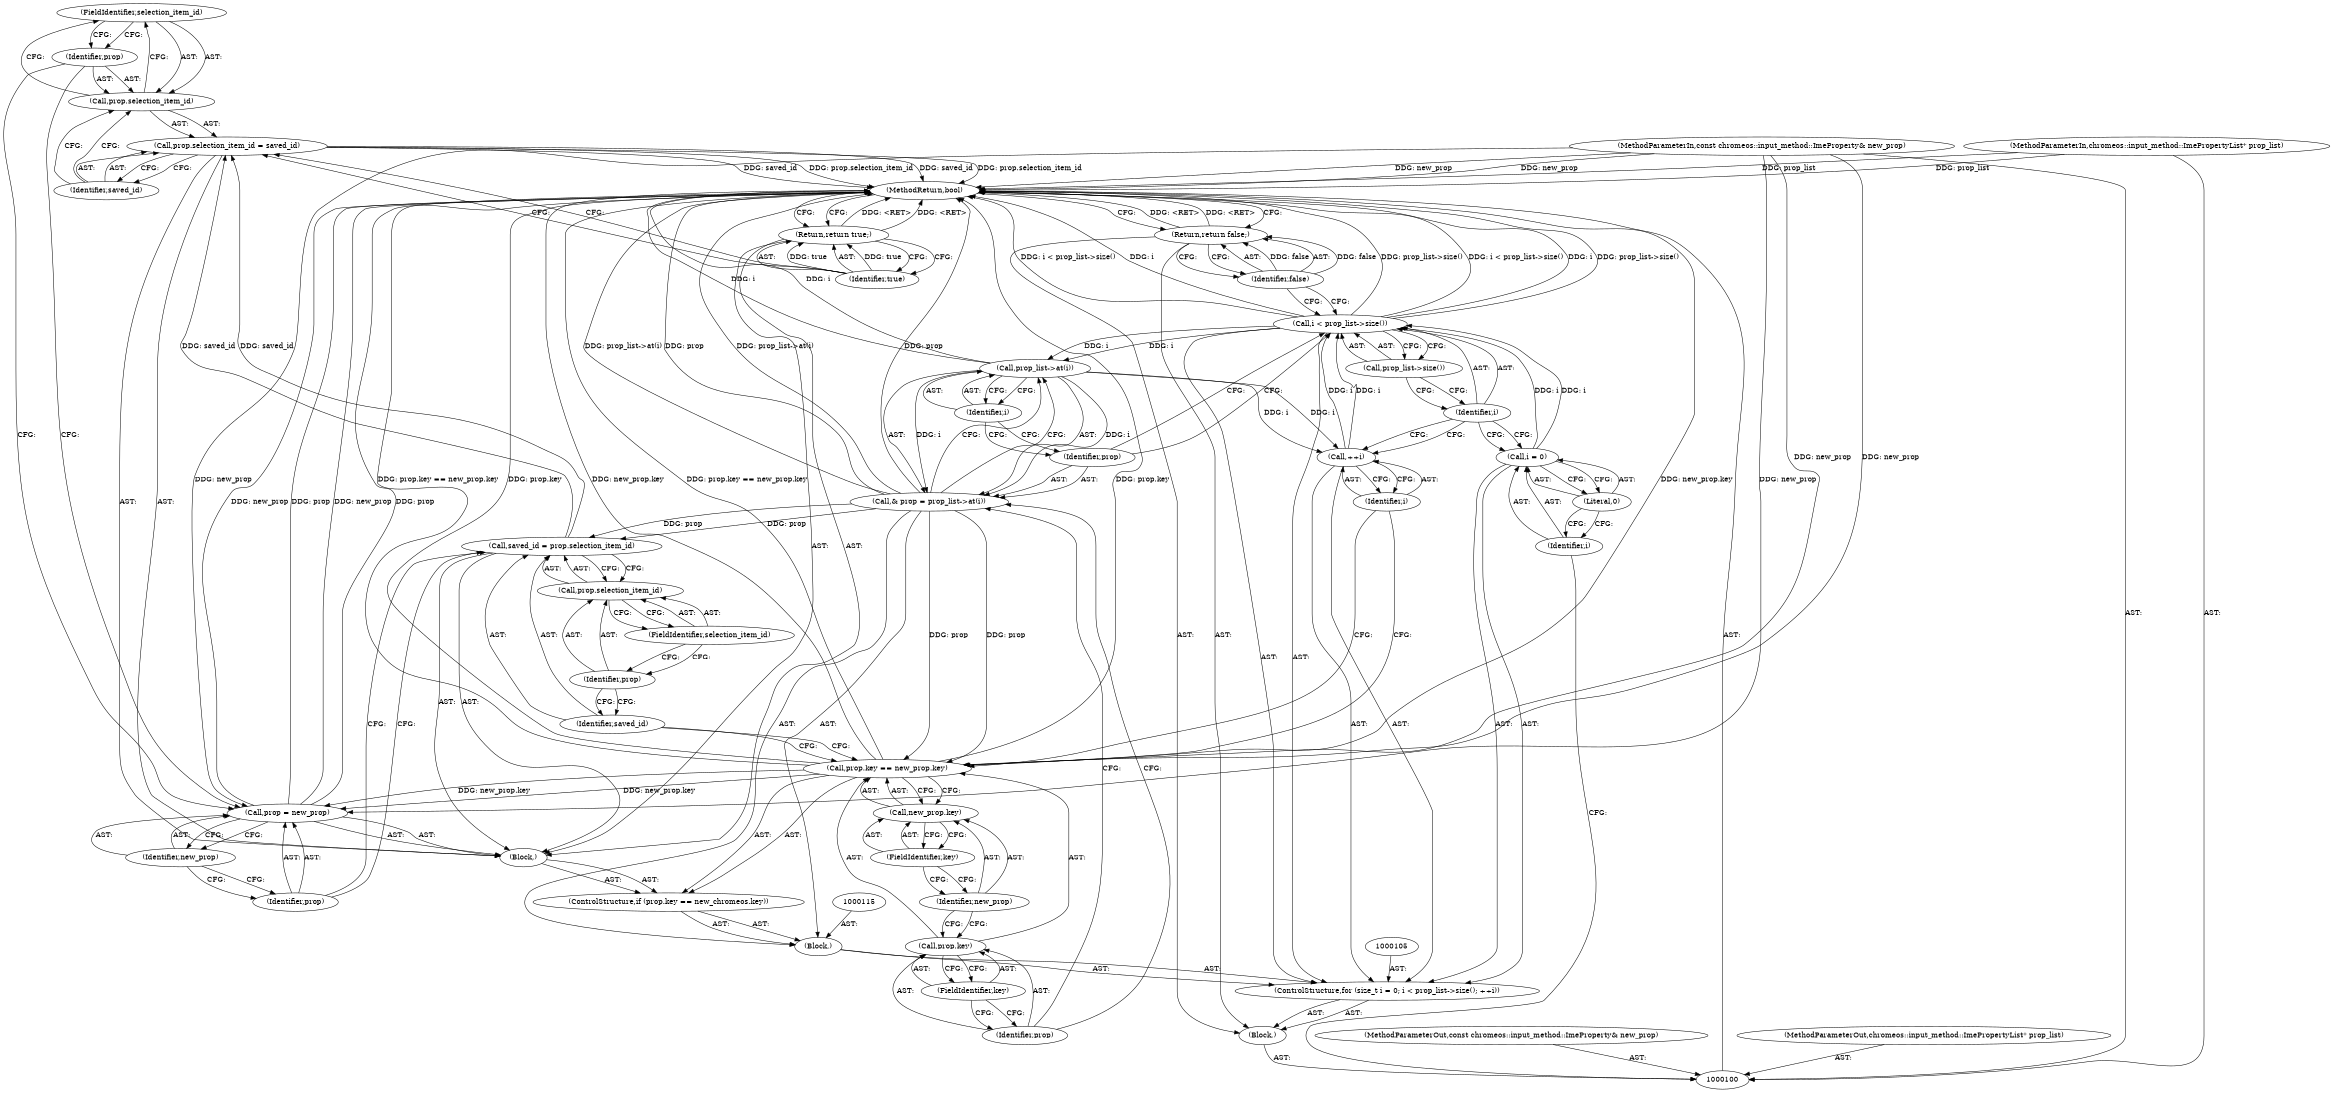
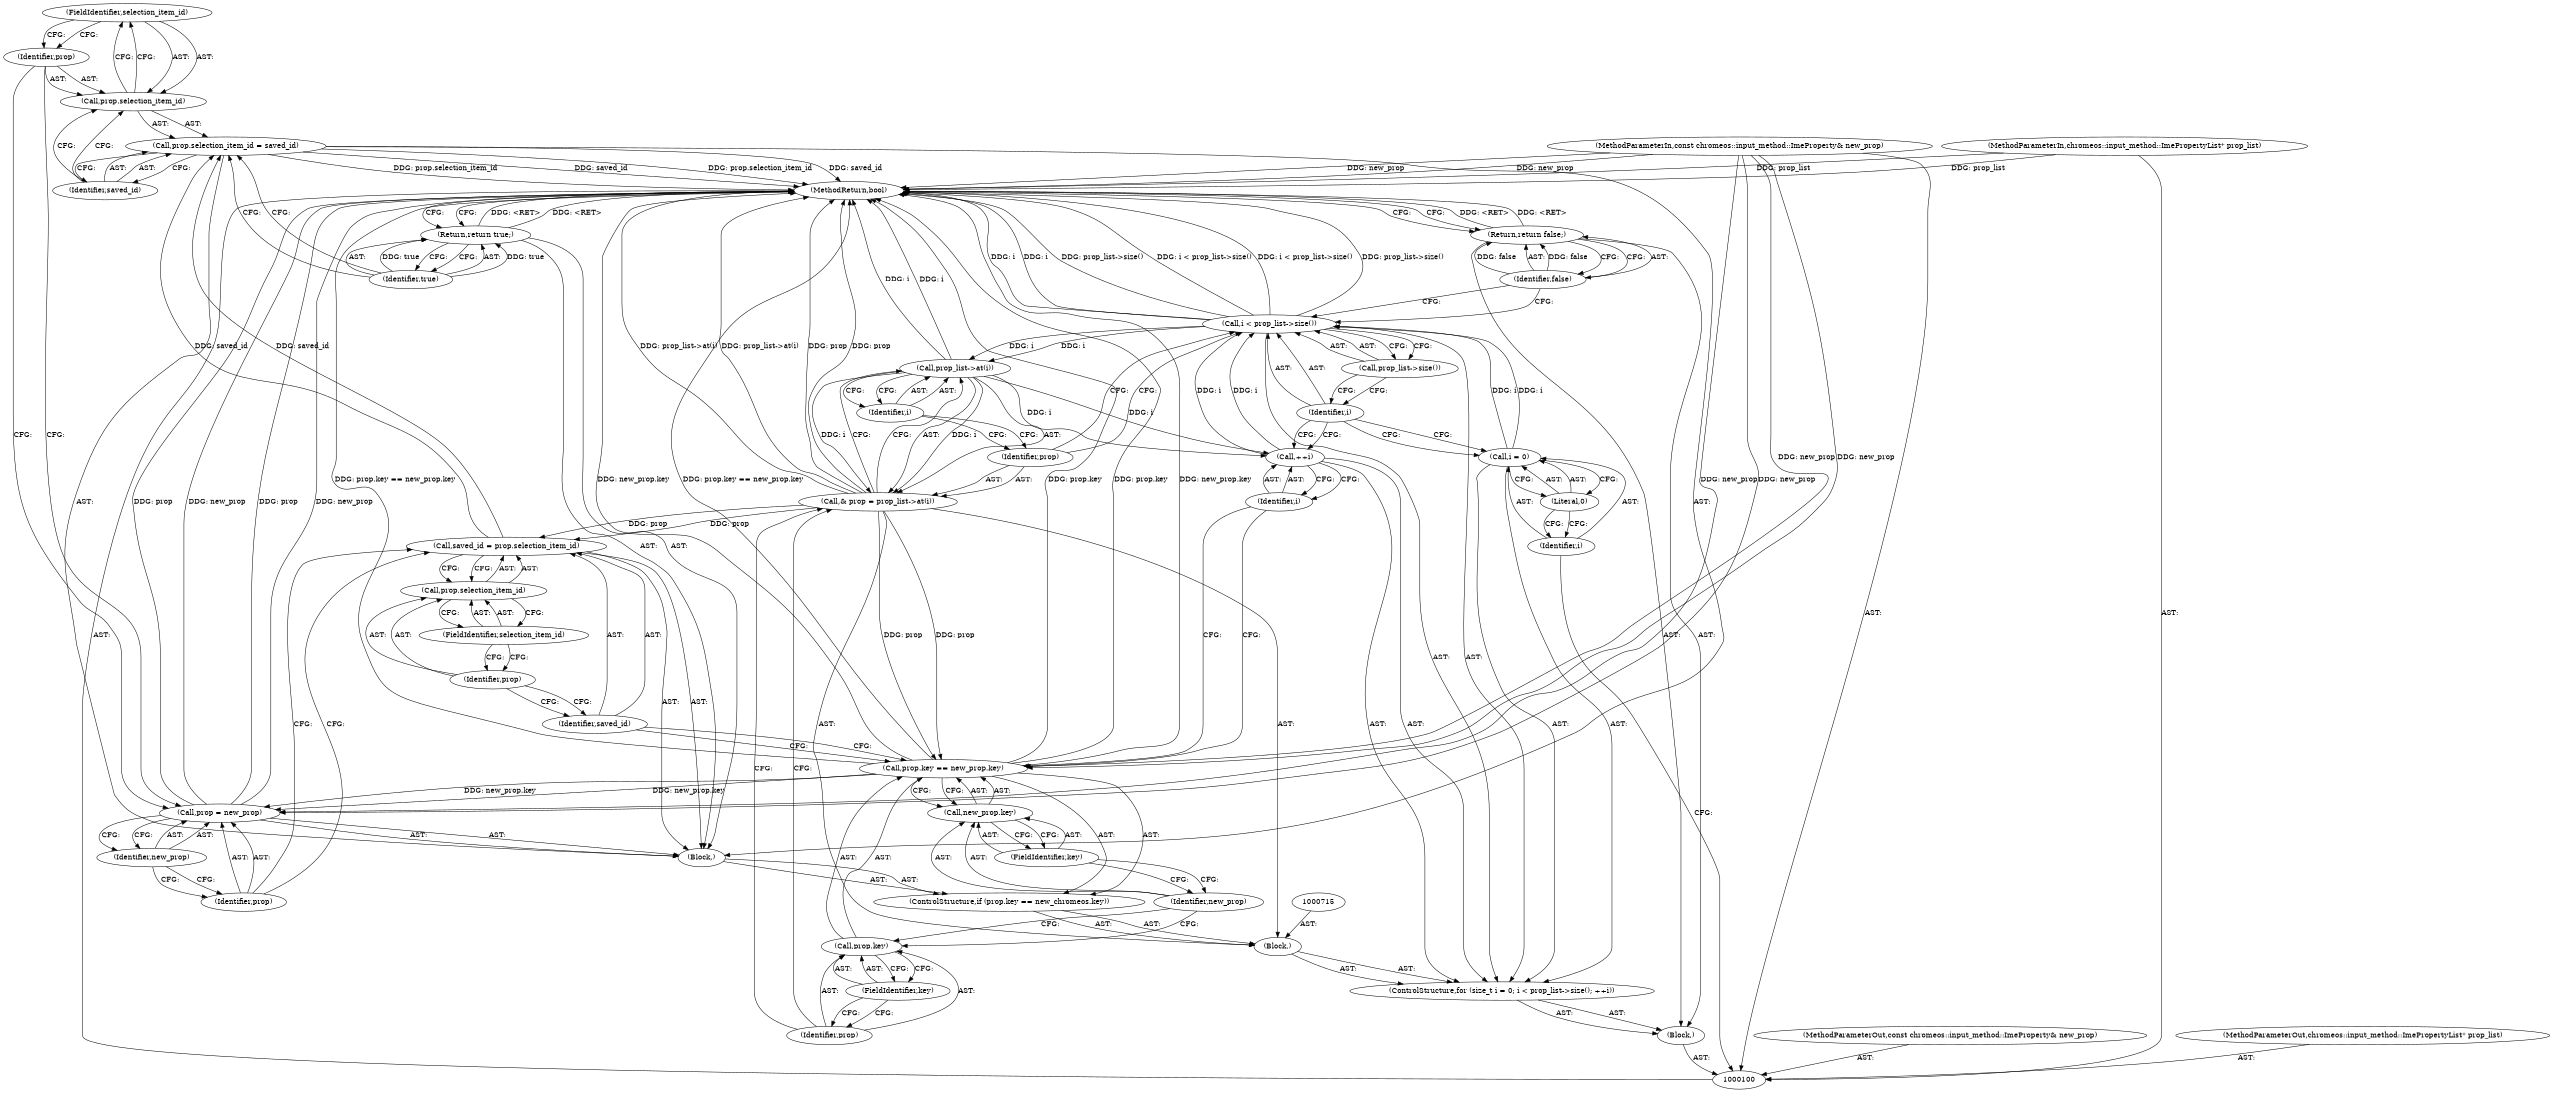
node "1000115": label "1000115" -> "1000715"
node "1000105": removed
